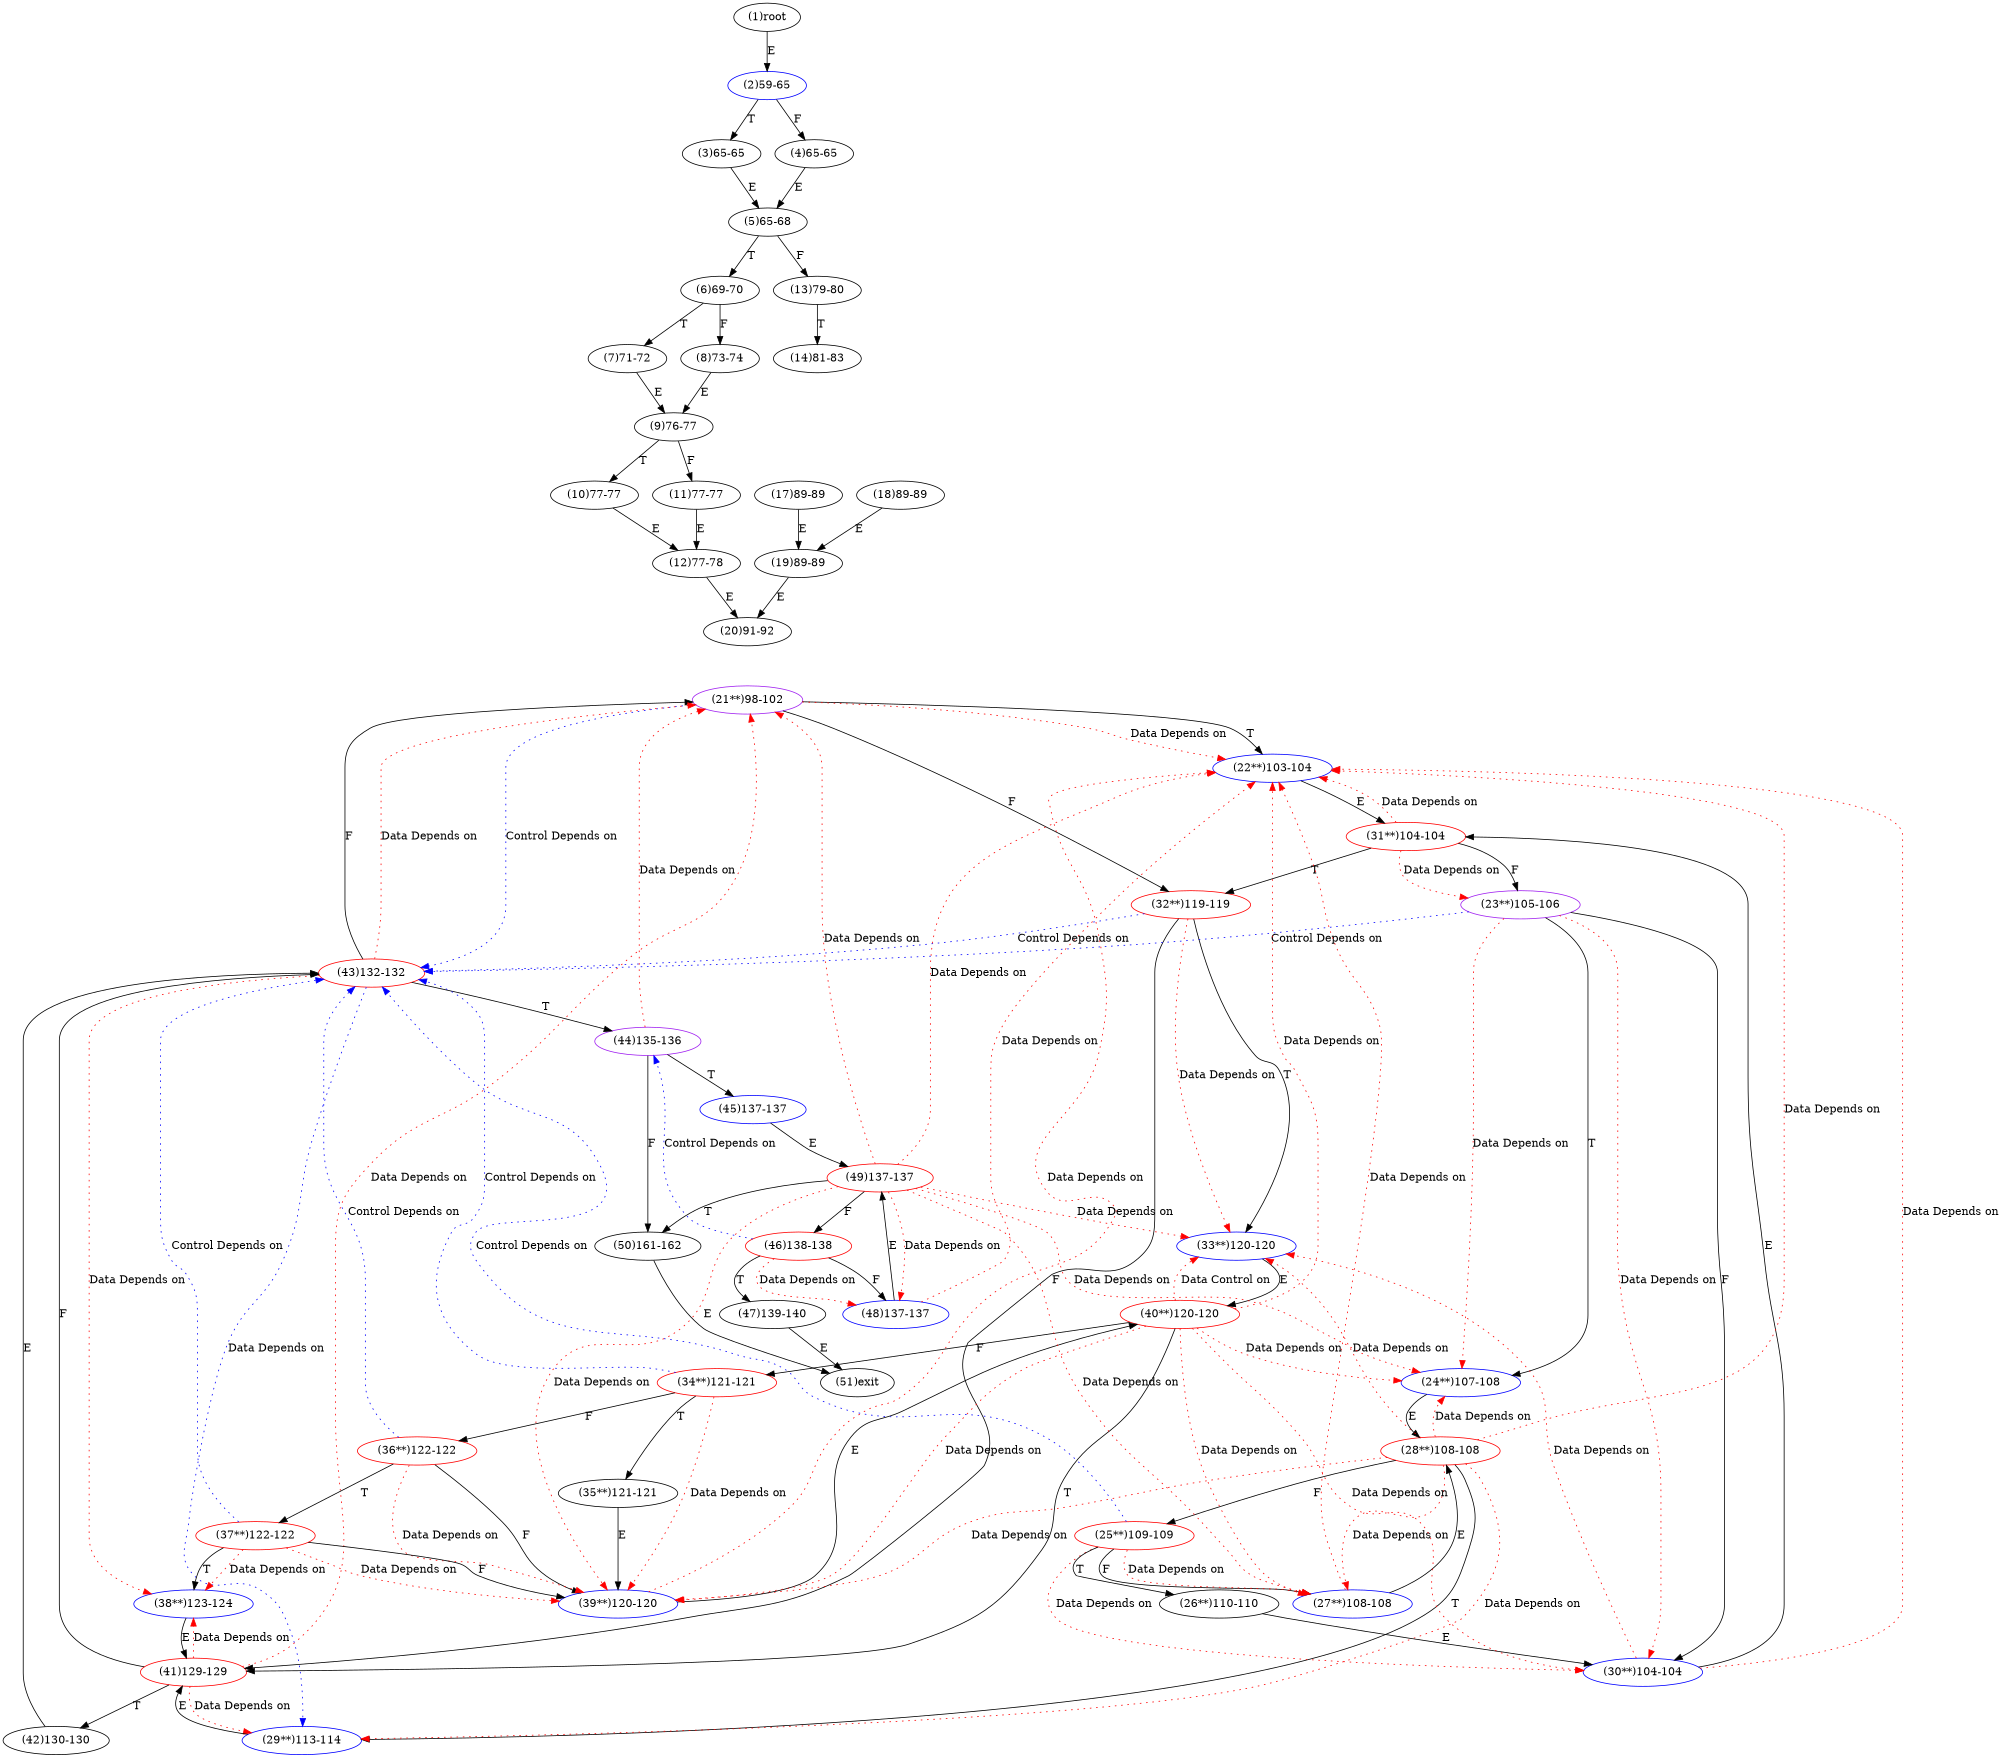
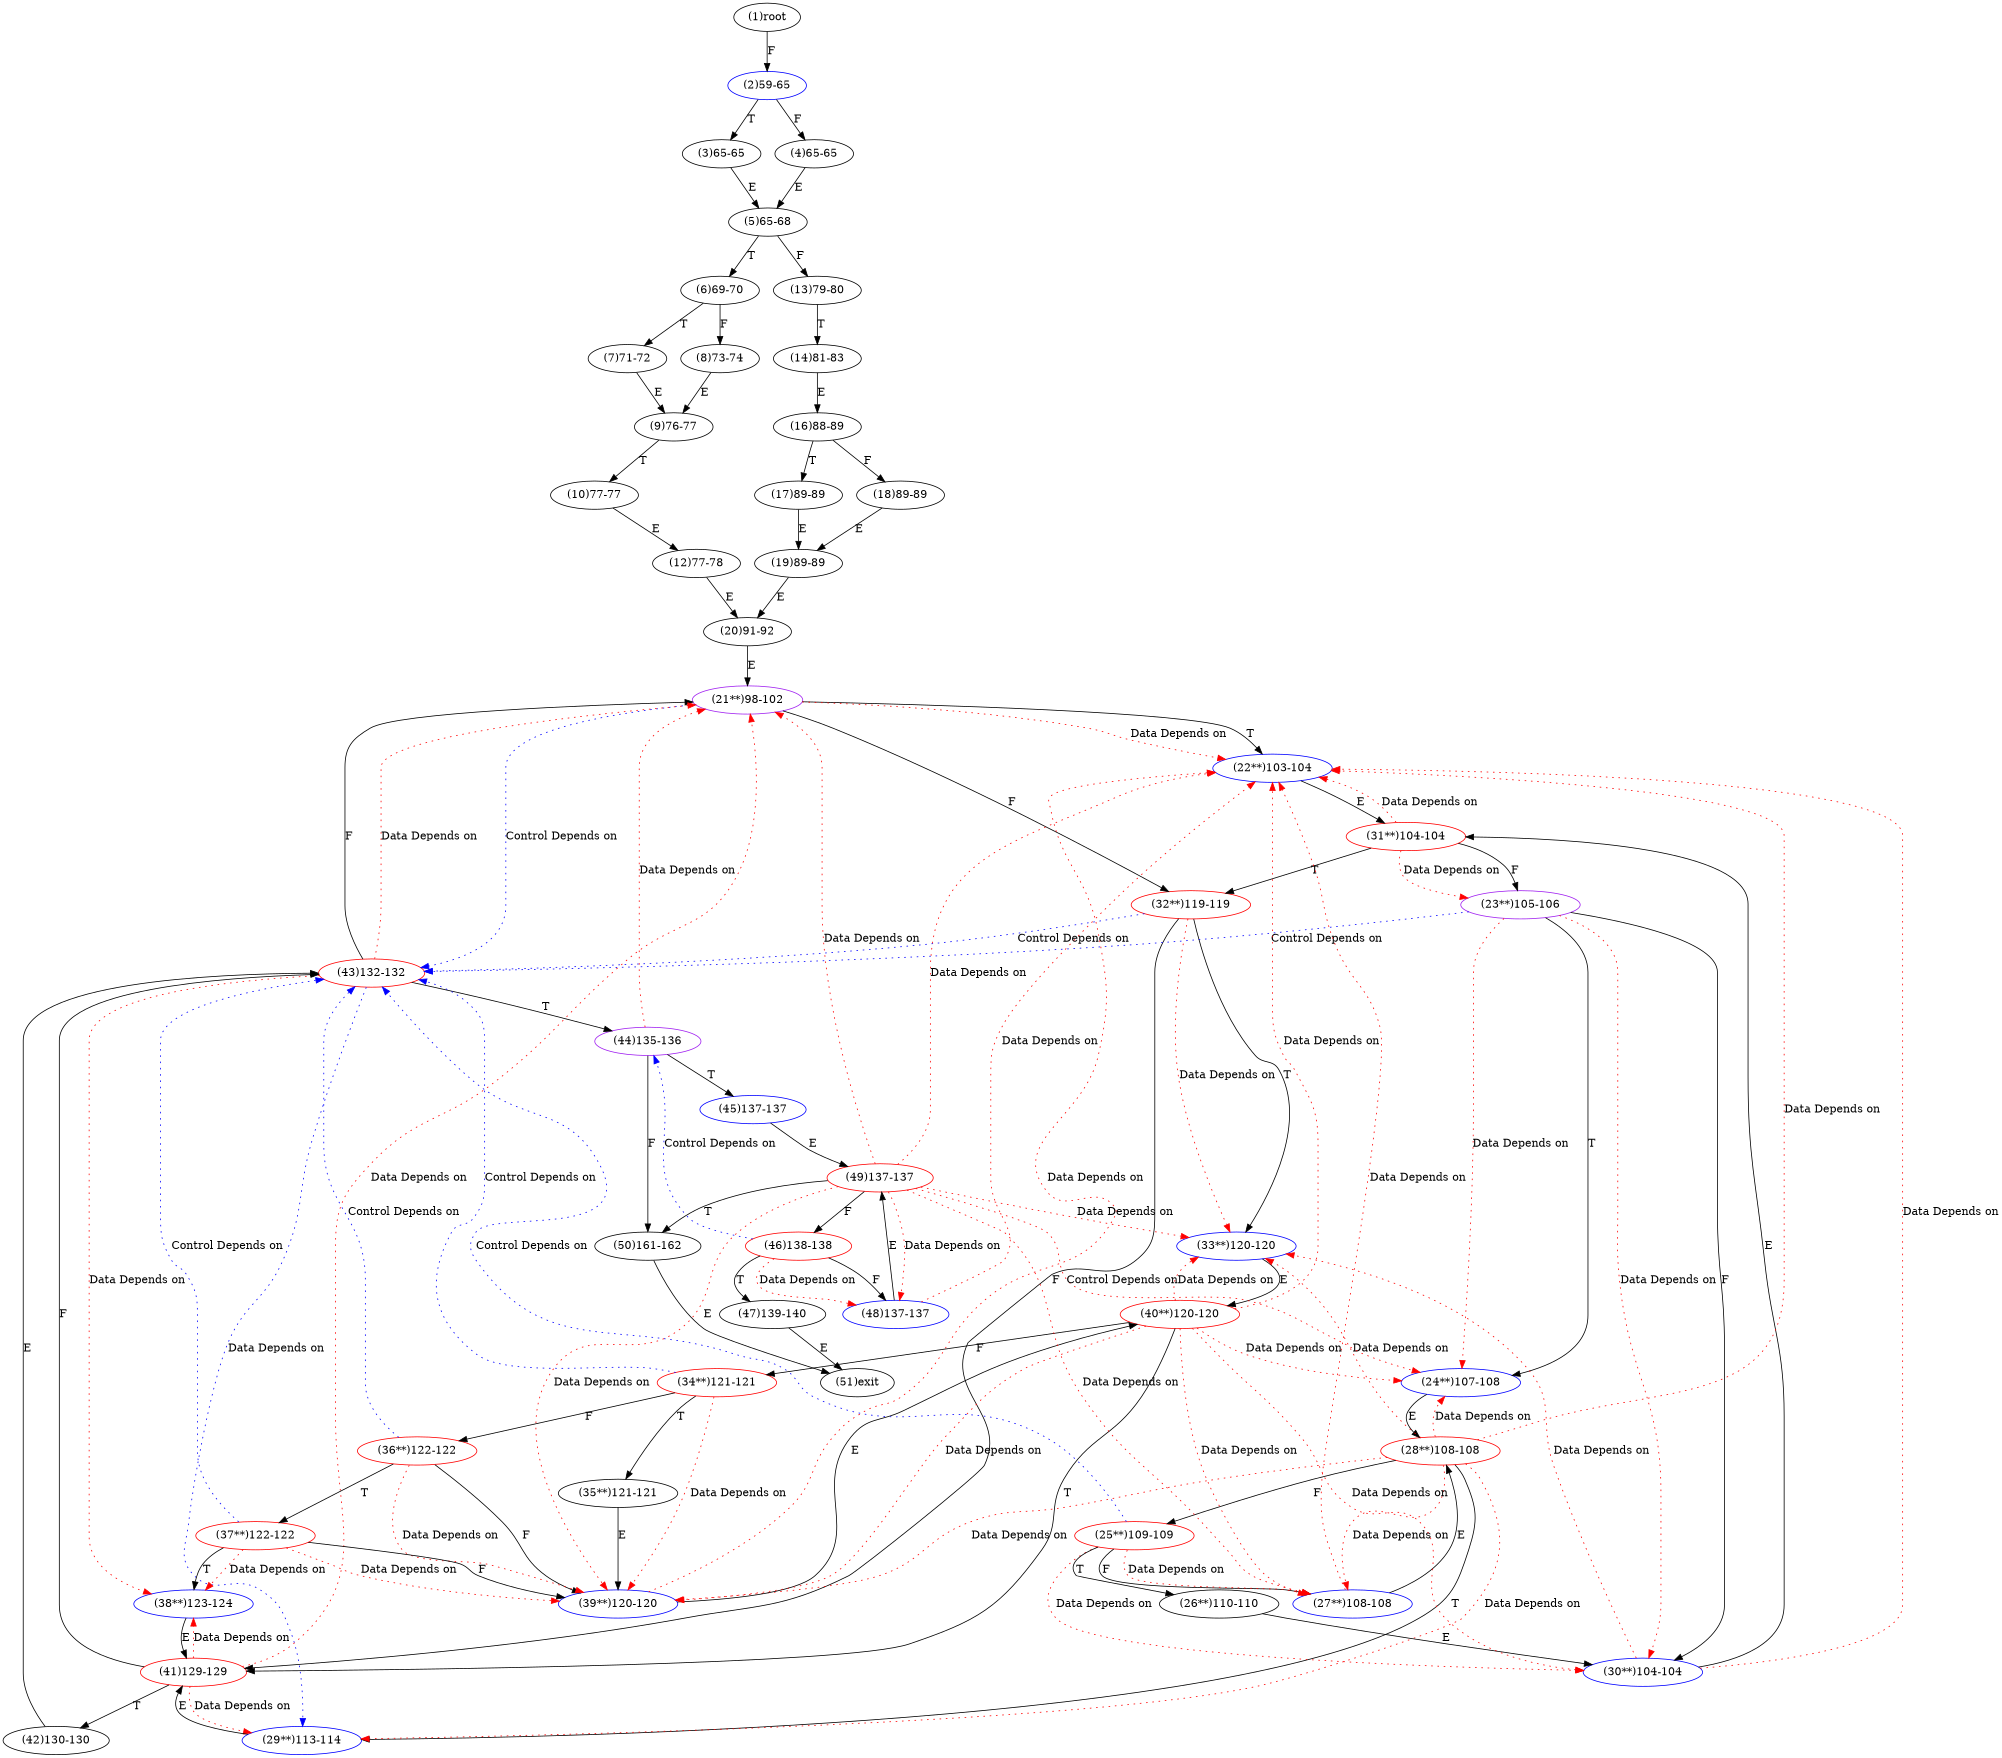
edge "(1)root" -> "(2)59-65": label "E" -> "F"
node "(16)88-89": added
node "(11)77-77": removed
edge "(20)91-92" -> "(21**)98-102": added, label "E"
edge "(49)137-137" -> "(24**)107-108": label "Data Depends on" -> "Control Depends on"
edge "(40**)120-120" -> "(33**)120-120": label "Data Control on" -> "Data Depends on"
